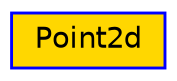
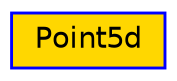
node "Point2d": label "Point2d" -> "Point5d"
